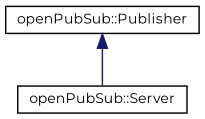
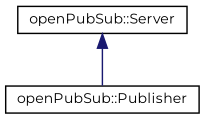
edge "openPubSub::Server" -> "openPubSub::Publisher": reversed
